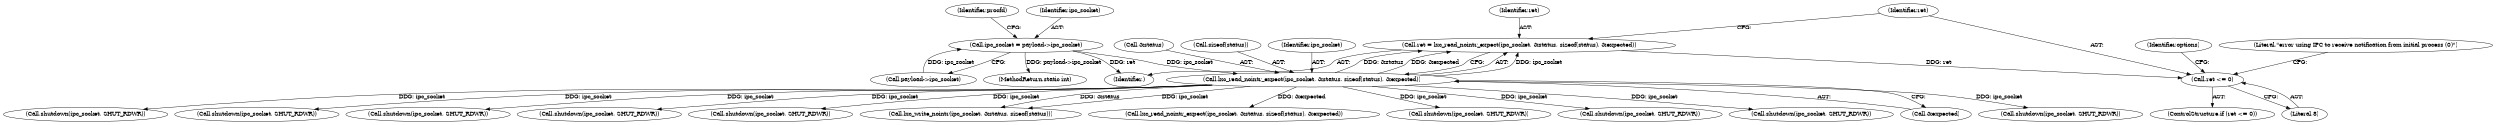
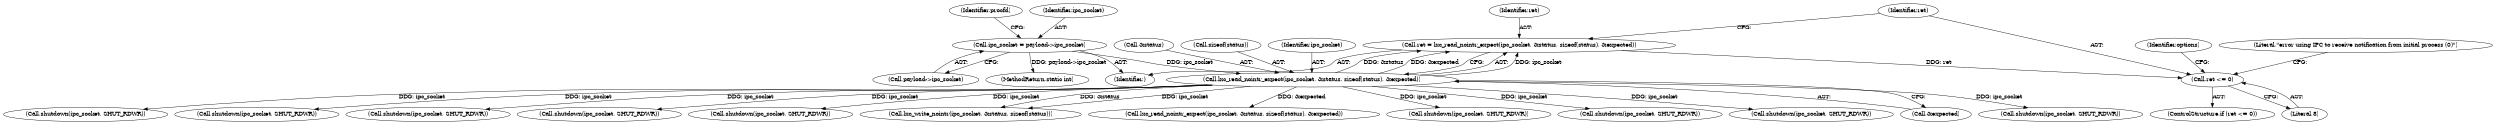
edge "(Call,payload->ipc_socket)" -> "(Call,ipc_socket = payload->ipc_socket)": label "DDG: ipc_socket" -> "AST: "
edge "(Call,ipc_socket = payload->ipc_socket)" -> "(Identifier,)": label "DDG: ret" -> "AST: "
